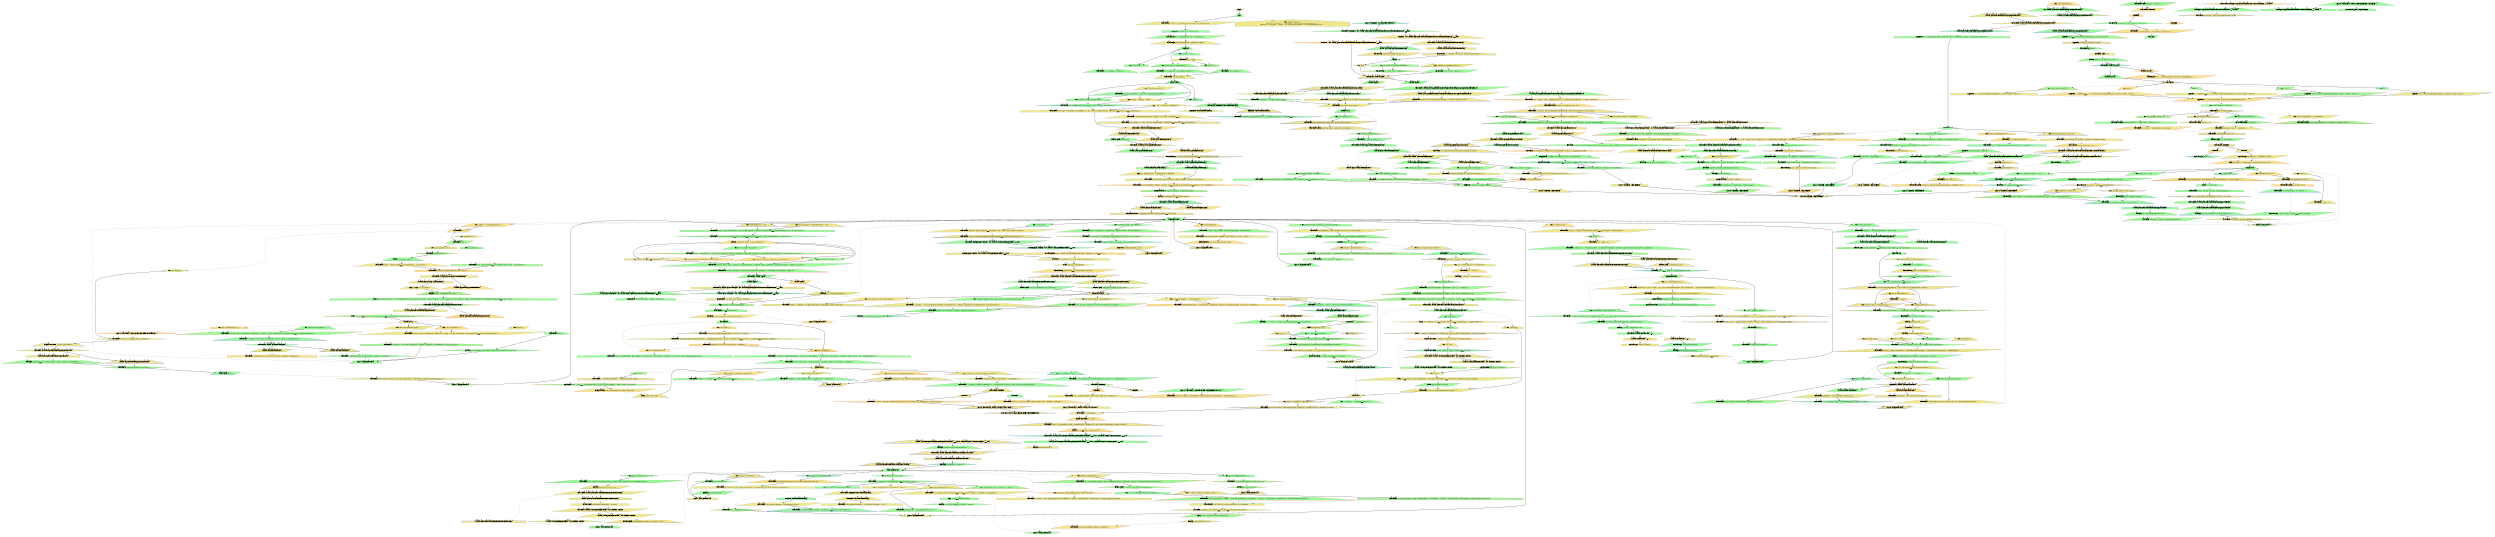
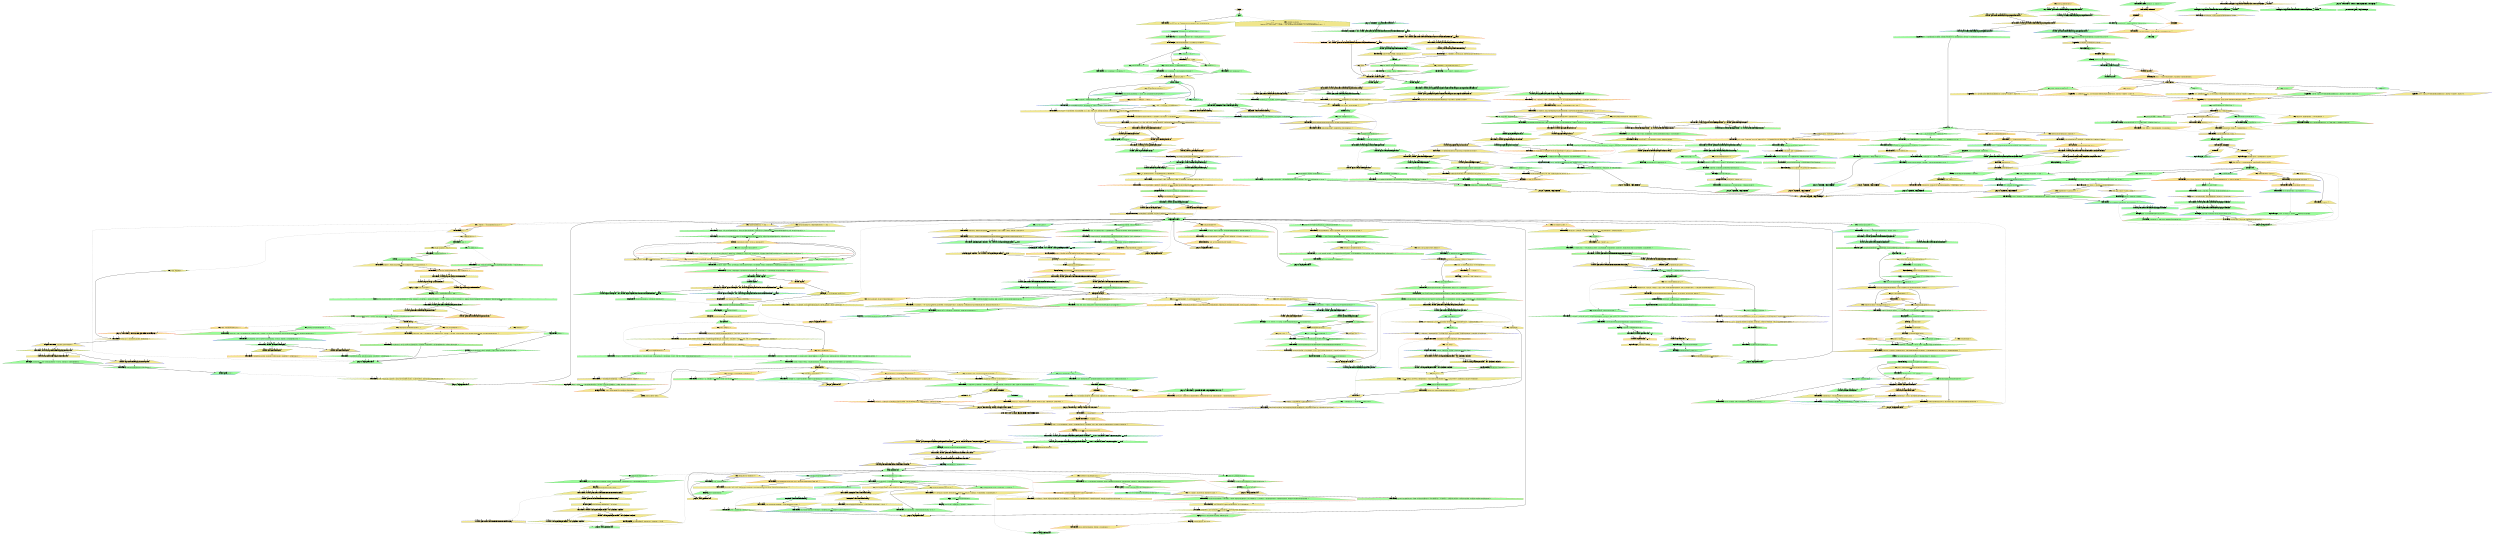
edge "Measurehead: “不。”" -> "Measurehead: “是的。”": now "Measurehead: “不。”" -> "You: “但她曾经在这里工作？”"
